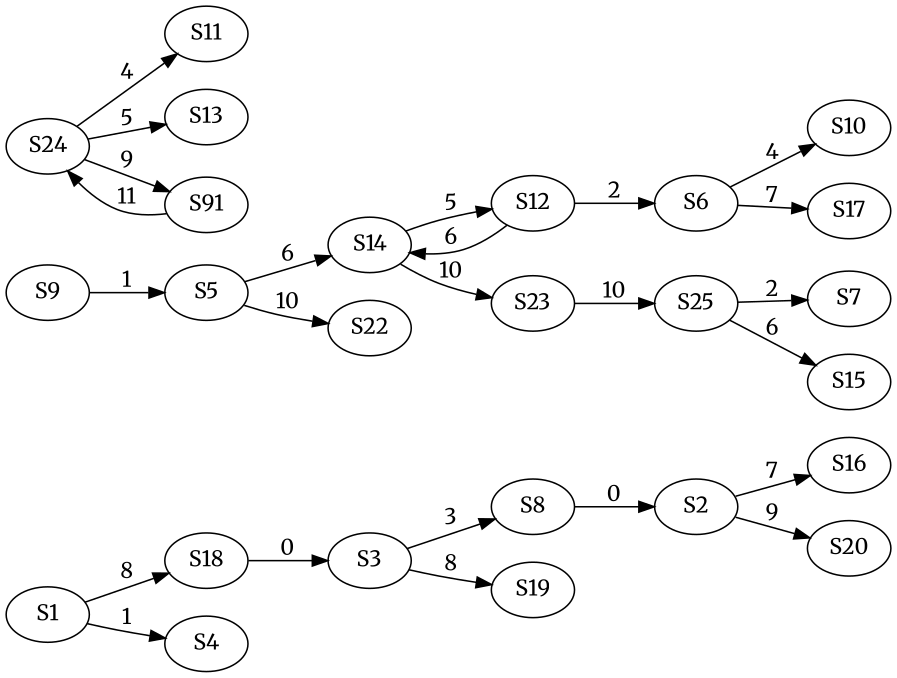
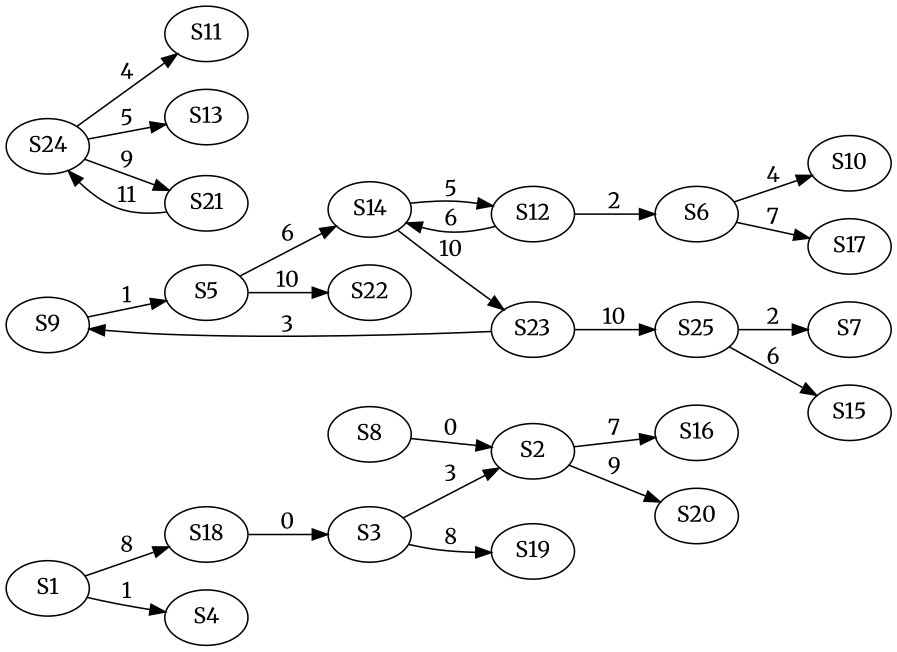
node "S91": label "S91" -> "S21"
edge "S23" -> "S9": added, label "3"
edge "S3" -> "S8": now "S3" -> "S2"
